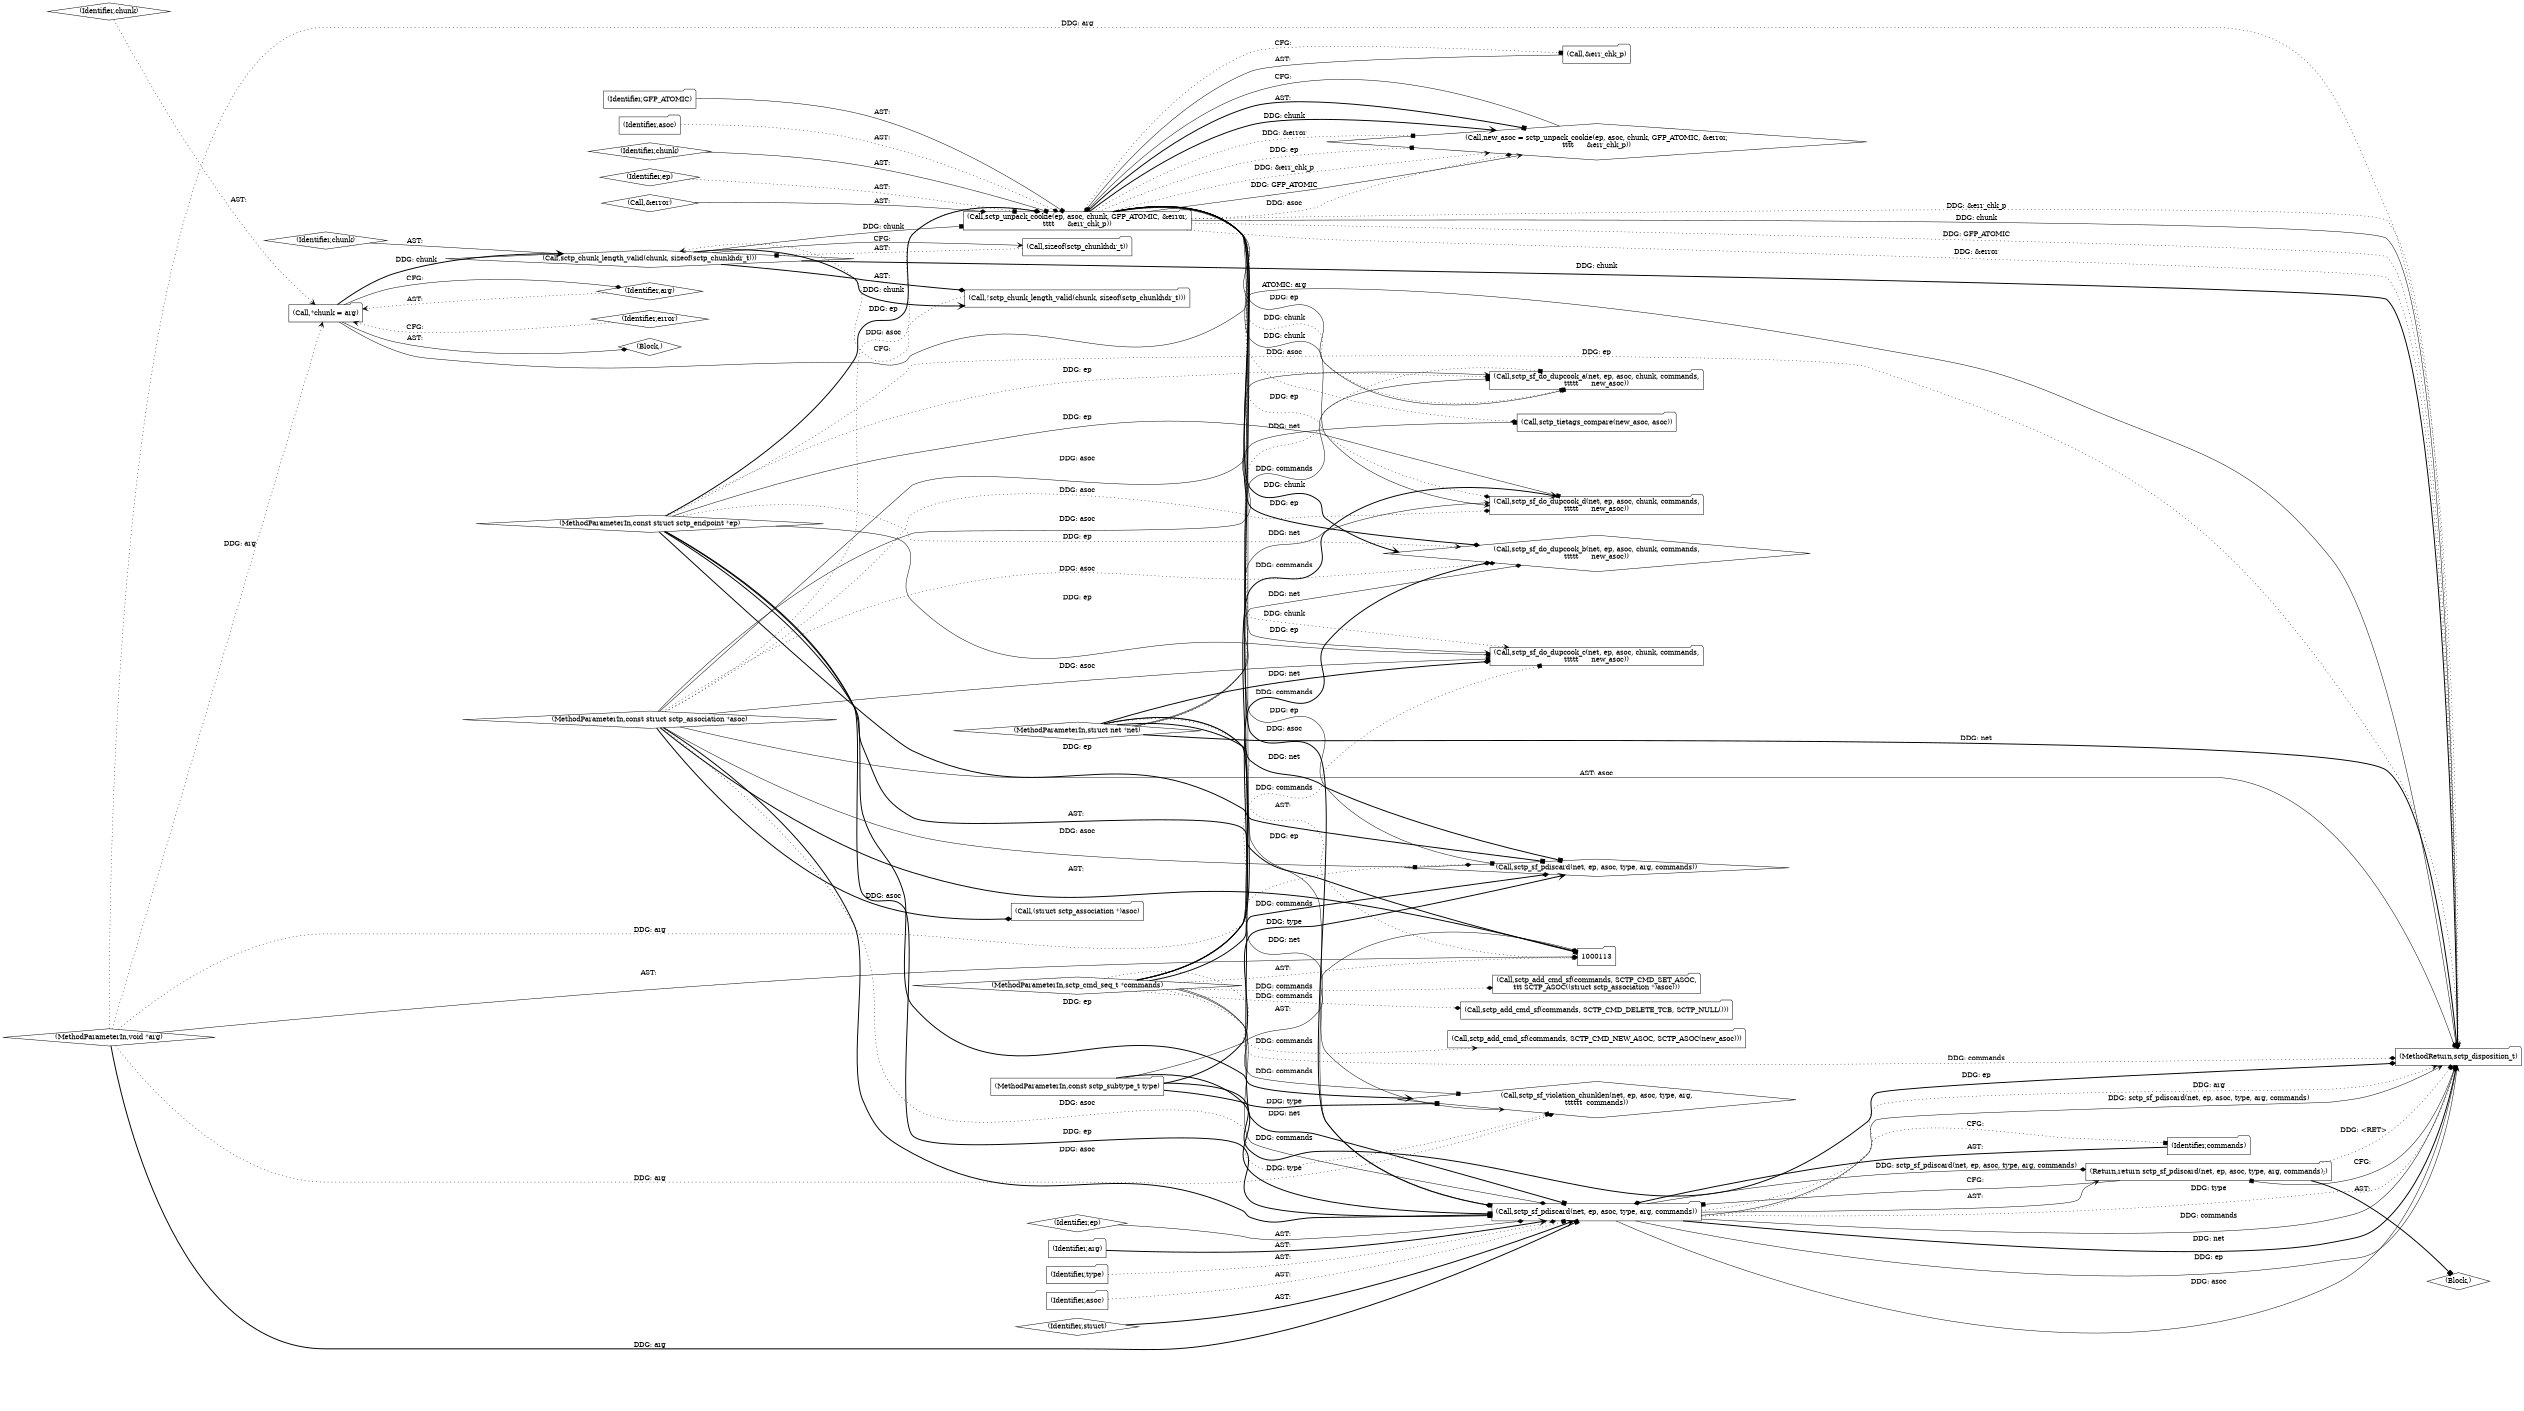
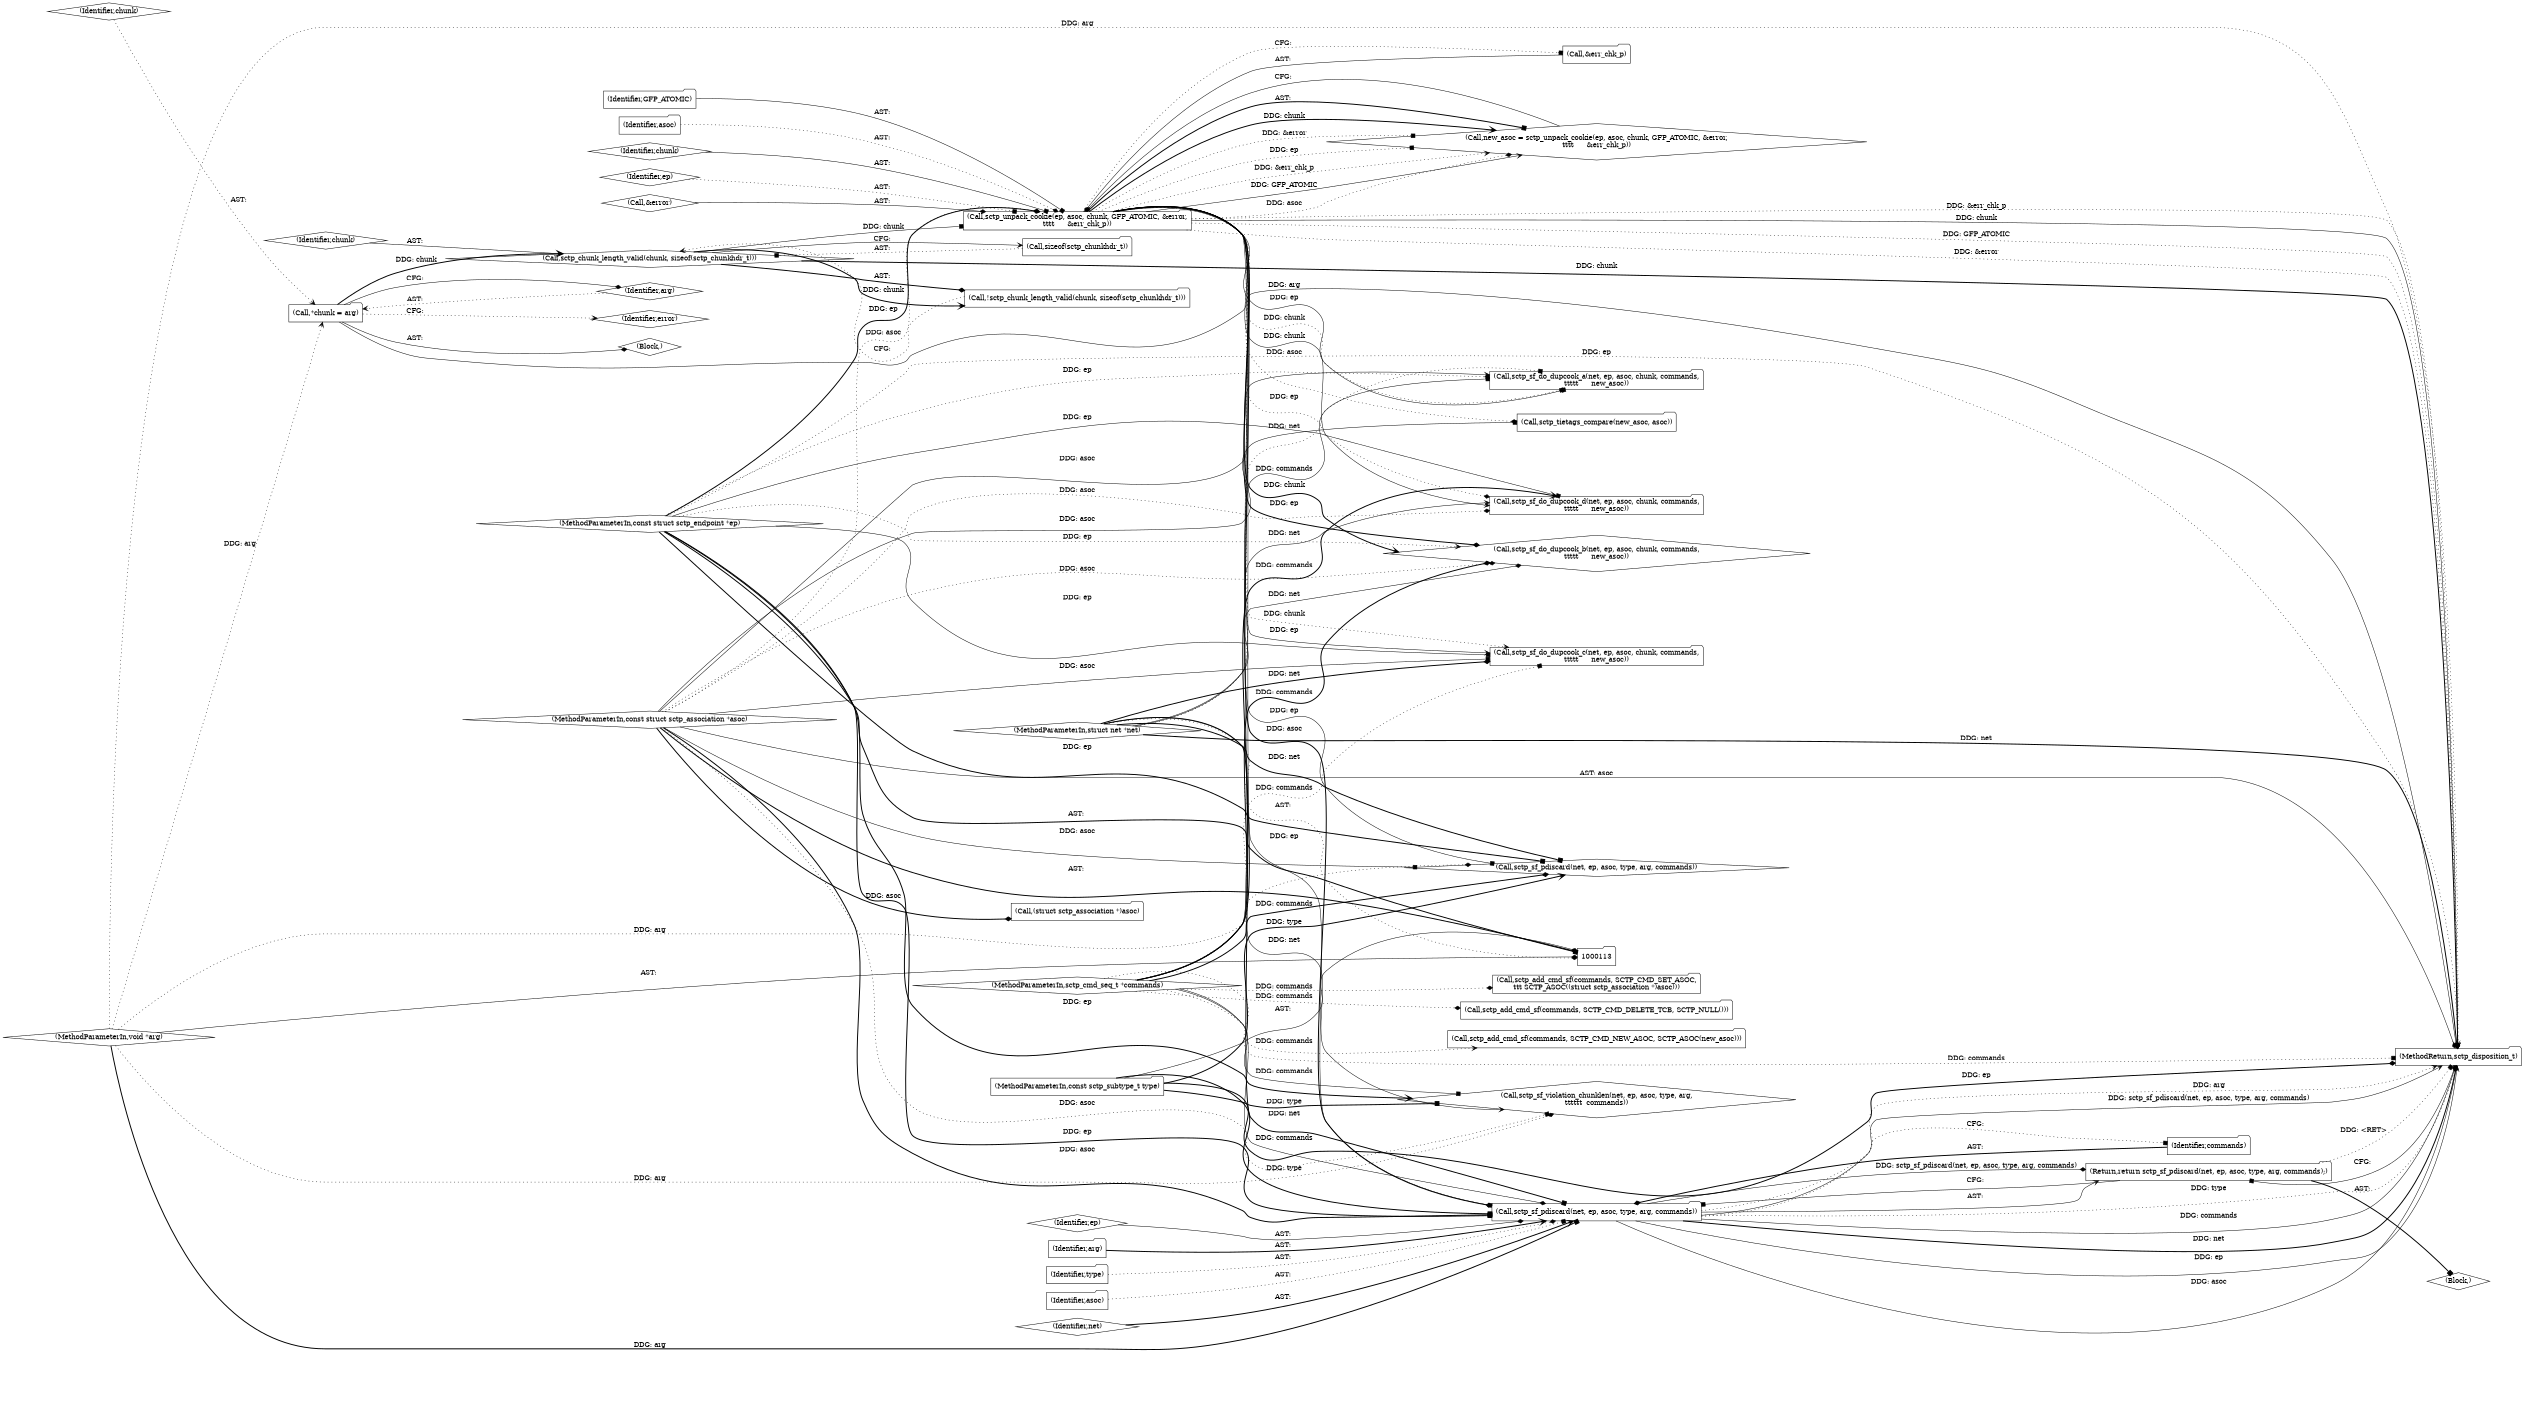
edge "(Call,*chunk = arg)" -> "(MethodReturn,sctp_disposition_t)": label "ATOMIC: arg" -> "DDG: arg"
edge "(Identifier,error)" -> "(Call,*chunk = arg)": reversed
edge "(MethodParameterIn,sctp_cmd_seq_t *commands)" -> "1000113": removed, label "AST:"
edge "(MethodParameterIn,sctp_cmd_seq_t *commands)" -> "(MethodReturn,sctp_disposition_t)": arrowhead diamond -> box
node "(Identifier,struct)": label "(Identifier,struct)" -> "(Identifier,net)"
